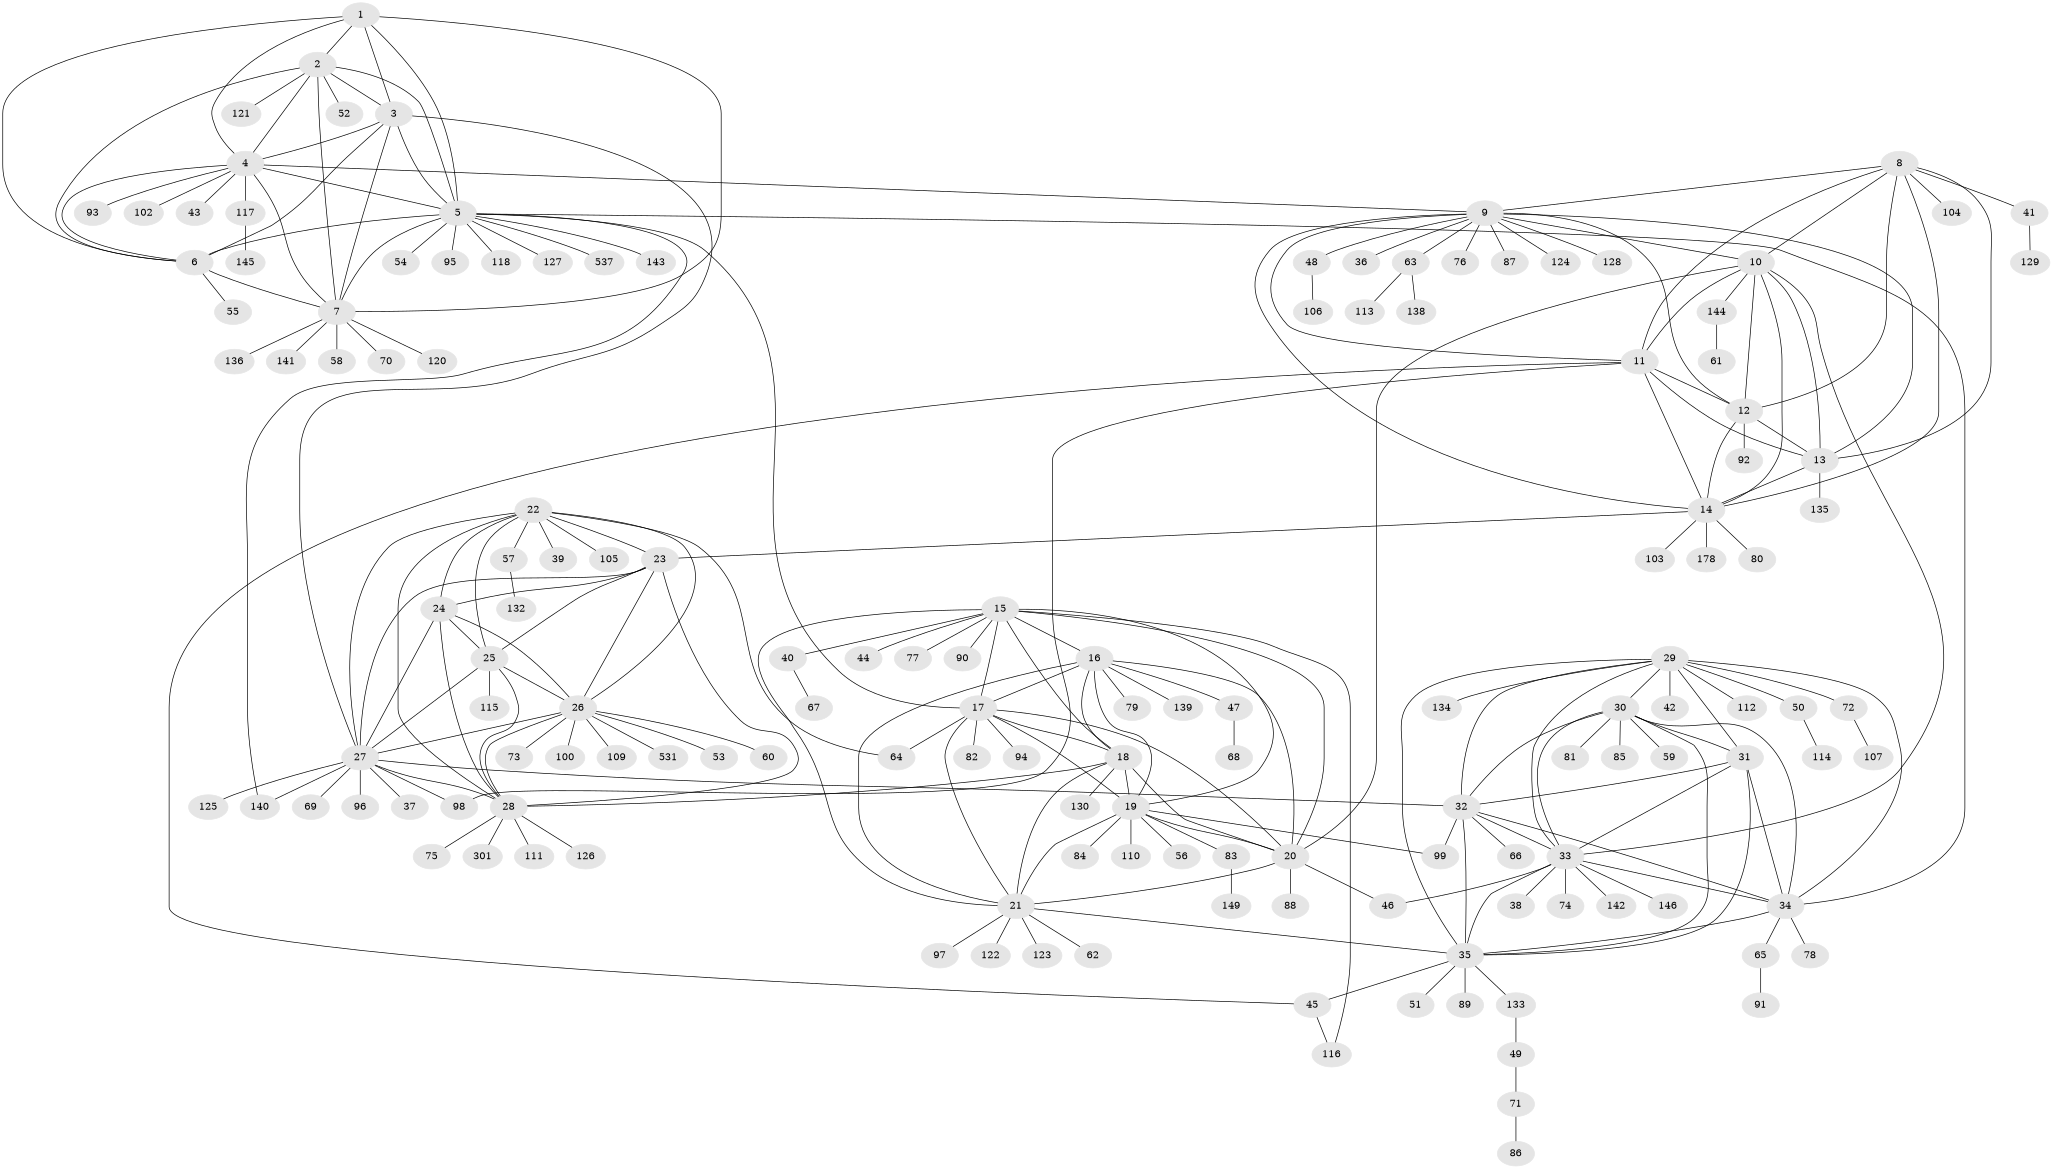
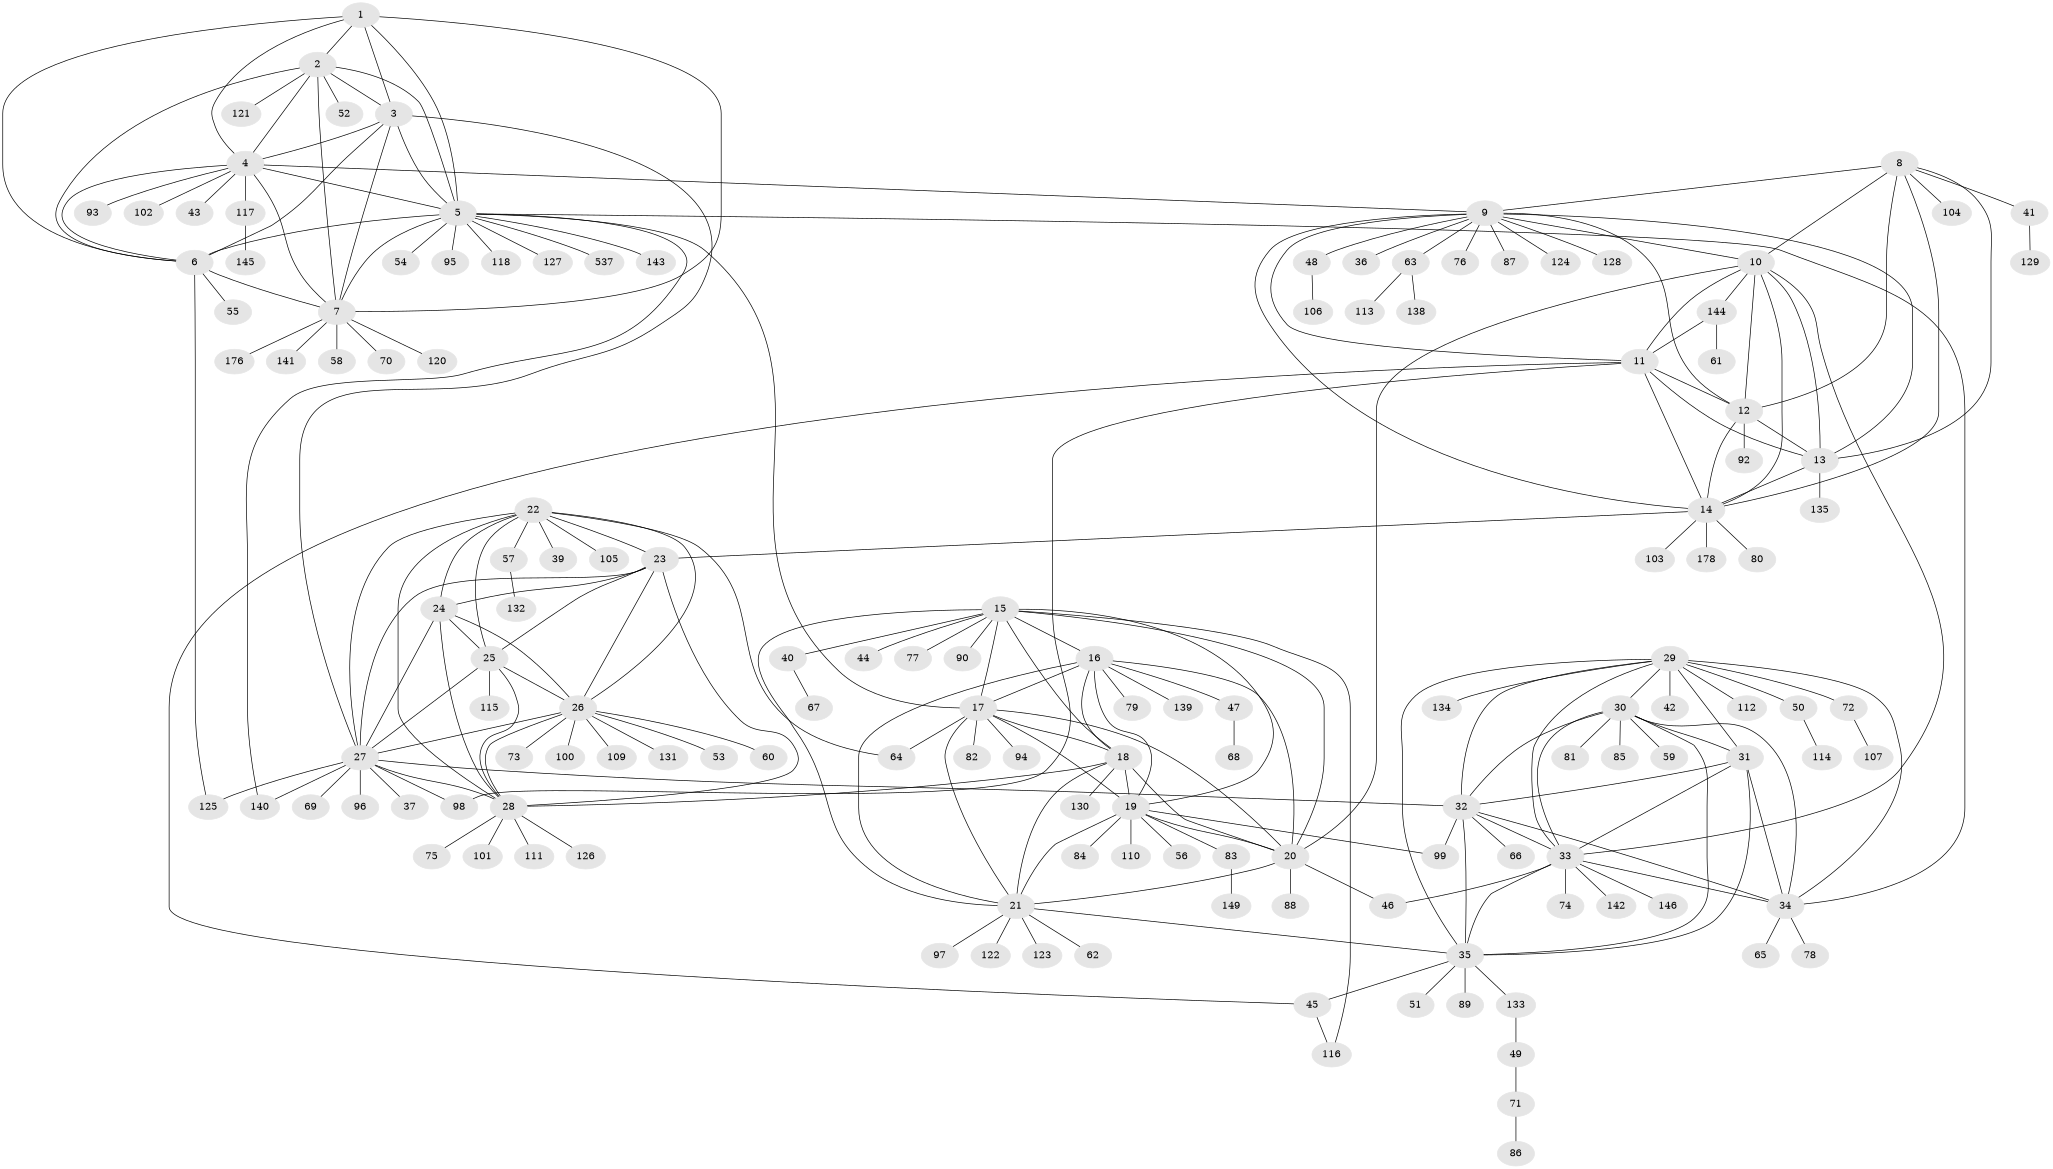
edge "8" -- "11": now "144" -- "11"
node "136": label "136" -> "176"
edge "6" -- "125": added
node "531": label "531" -> "131"
node "301": label "301" -> "101"
node "38": removed
edge "34" -- "35": removed
node "91": removed
